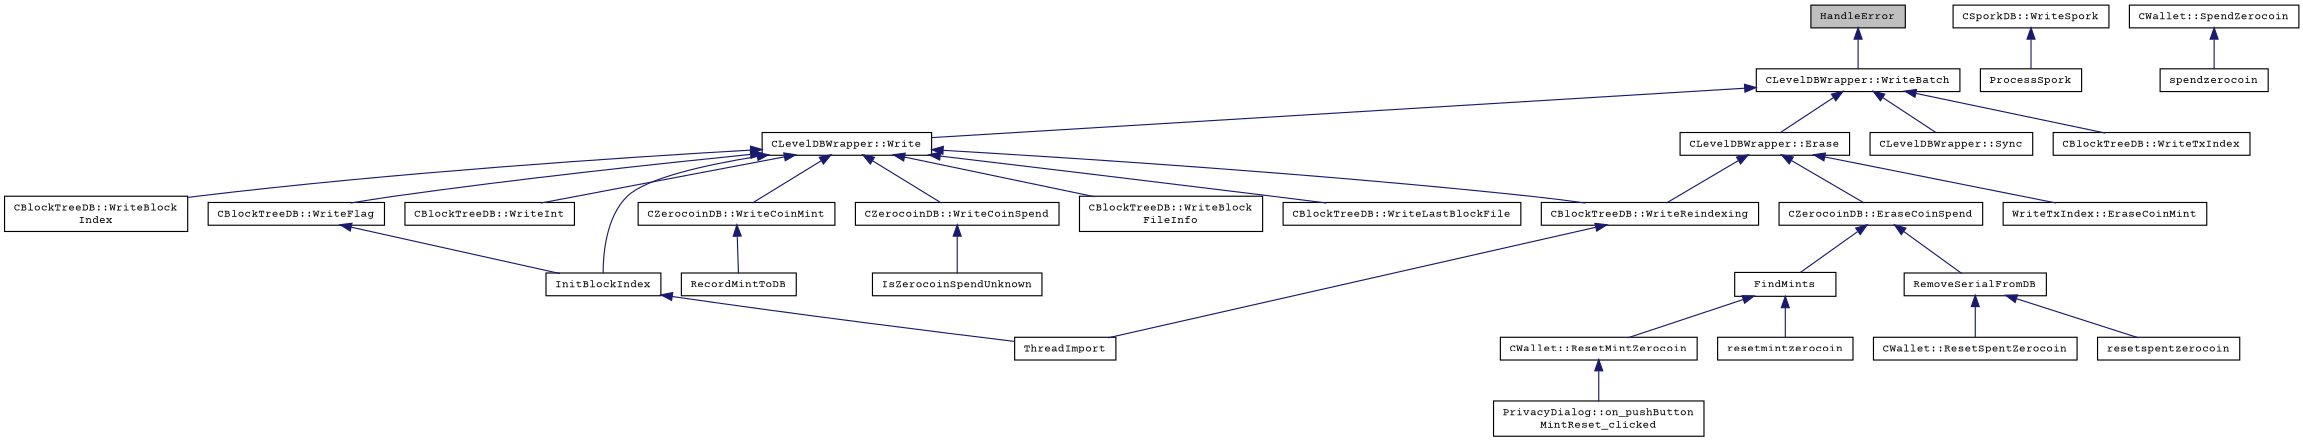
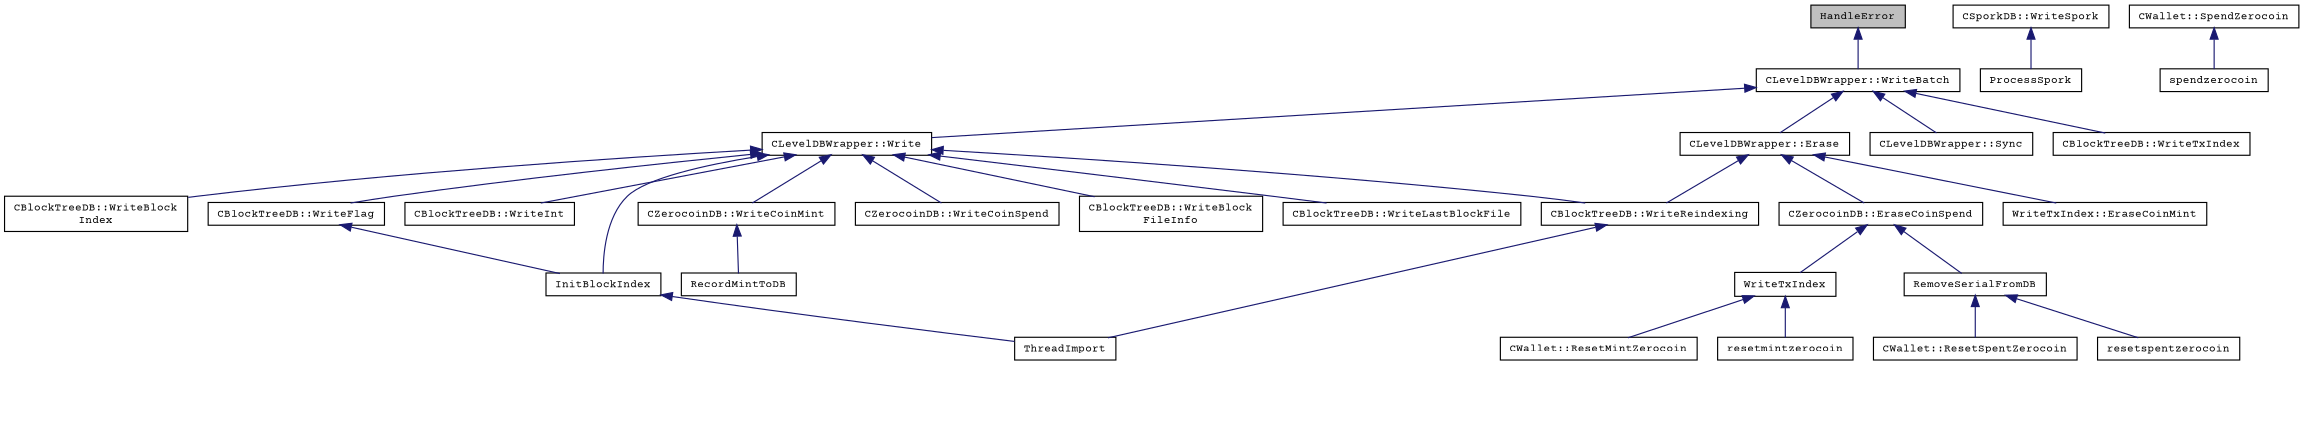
node "IsZerocoinSpendUnknown": removed
node "FindMints": label "FindMints" -> "WriteTxIndex"
node "PrivacyDialog::on_pushButton MintReset_clicked": removed
